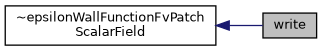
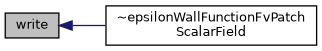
edge "write" -> "~epsilonWallFunctionFvPatch ScalarField": reversed
